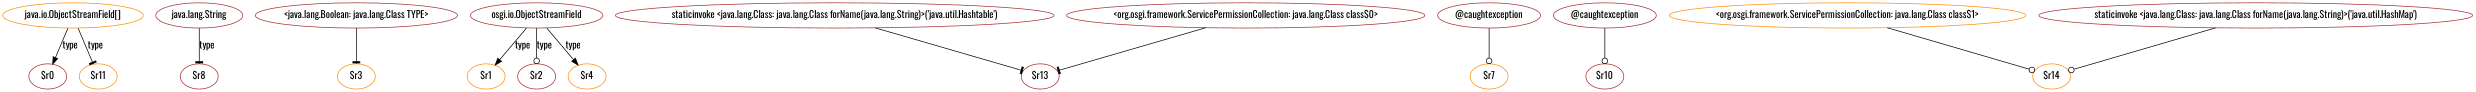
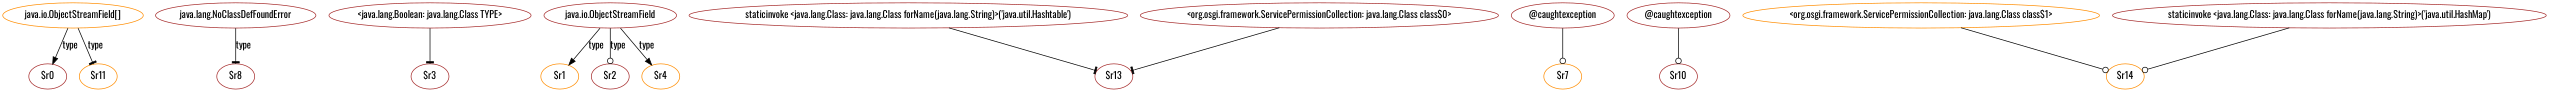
node "java.lang.String": label "java.lang.String" -> "java.lang.NoClassDefFoundError"
node "osgi.io.ObjectStreamField": label "osgi.io.ObjectStreamField" -> "java.io.ObjectStreamField"
node "$r3": color darkorange -> brown
